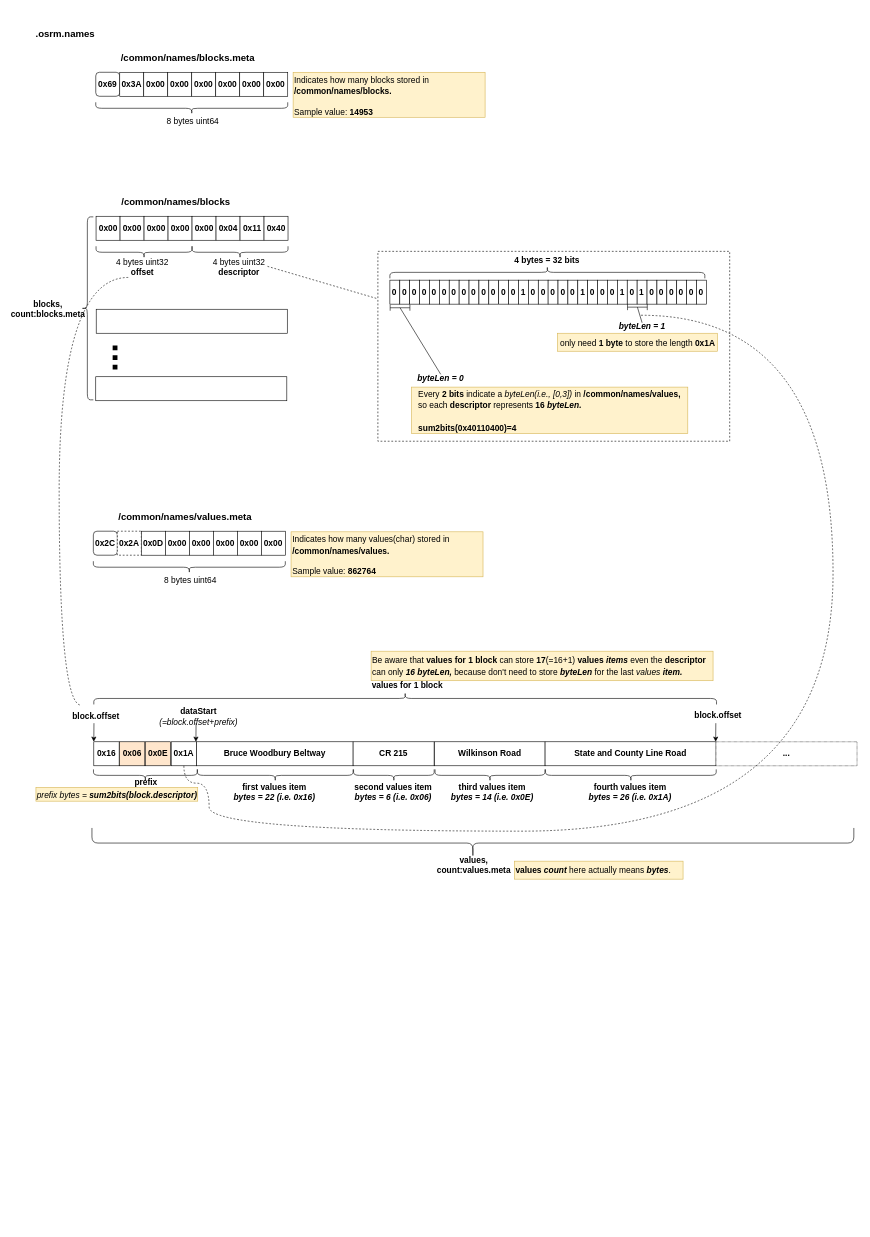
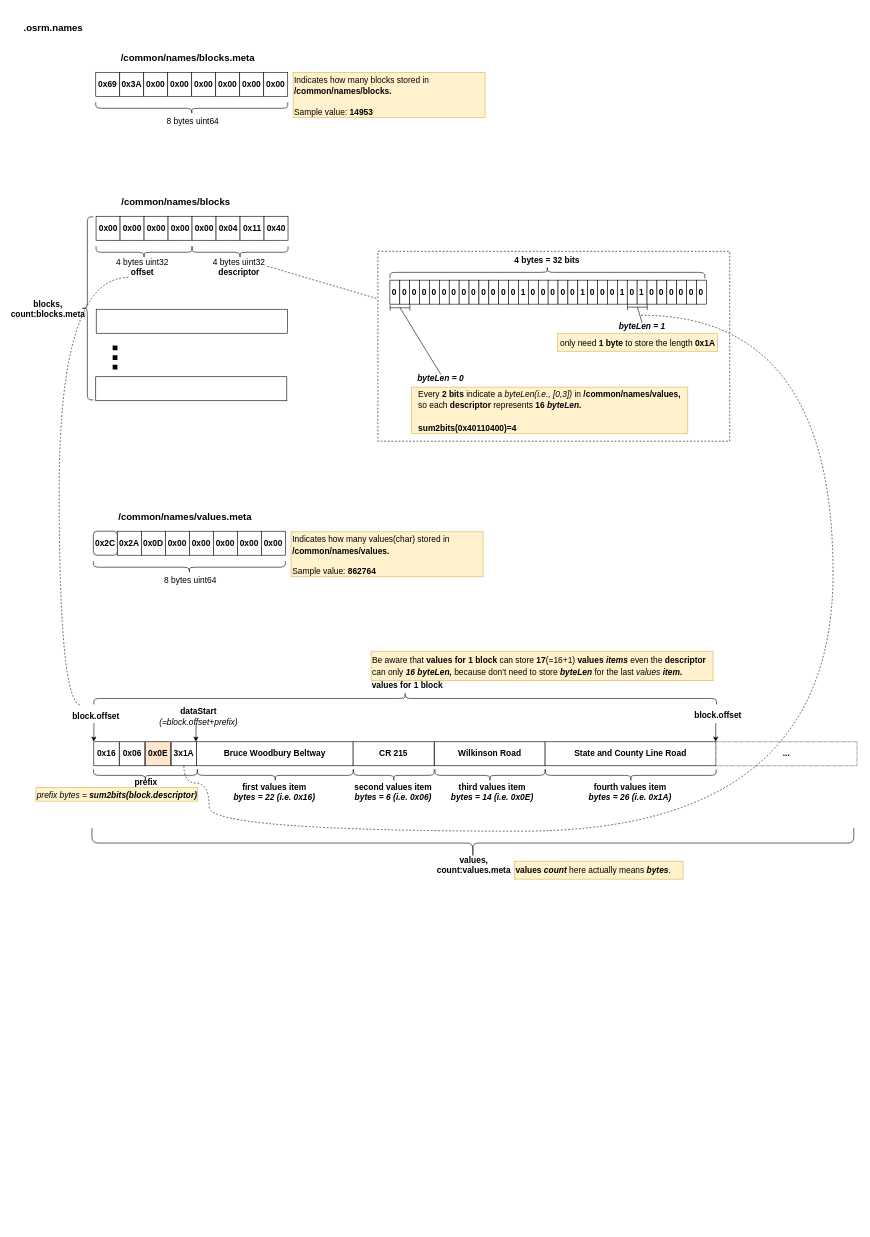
node ".osrm.names": moved (108, 33) -> (96, 27)
node "0x69": shape rounded rectangle -> rectangle
node "0x2A": style dashed -> solid
node "0x06": fillcolor #ffe6cc -> #ffffff
node "0x1A": label "0x1A" -> "3x1A"
